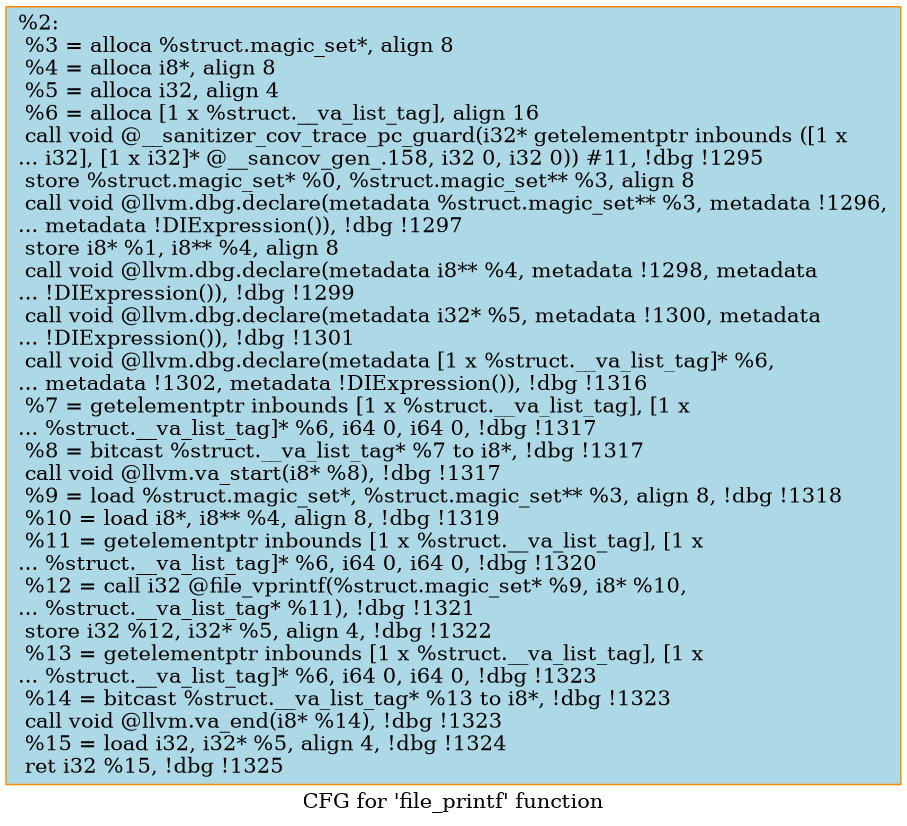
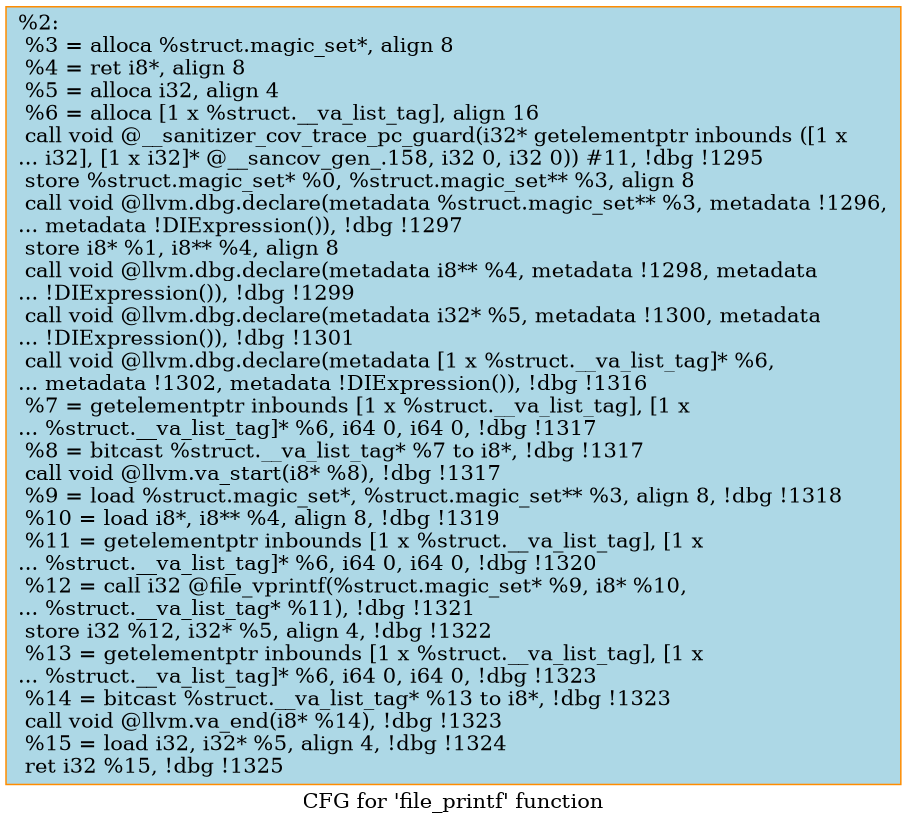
node "%2:": text "%4 = alloca i8*, align 8" -> "%4 = ret i8*, align 8"
